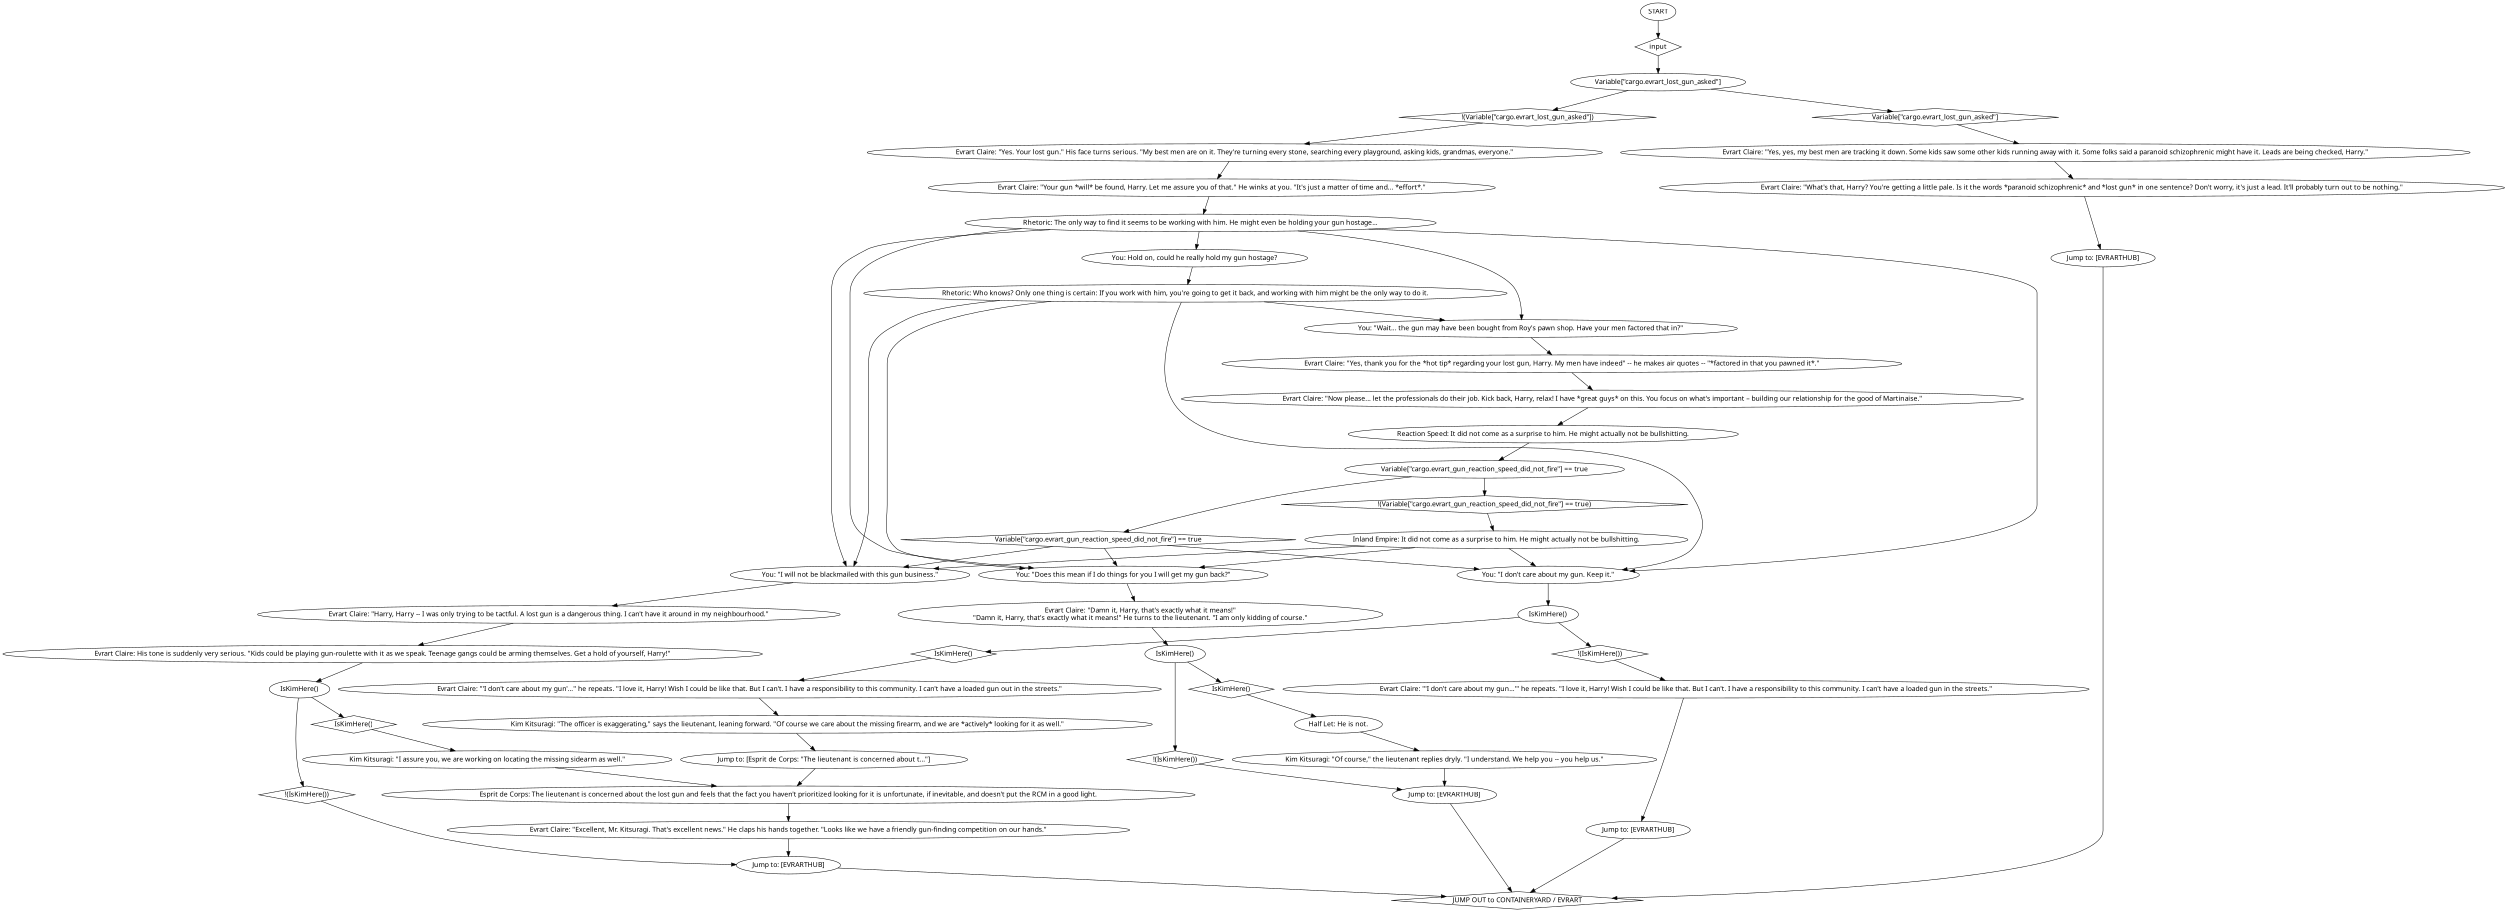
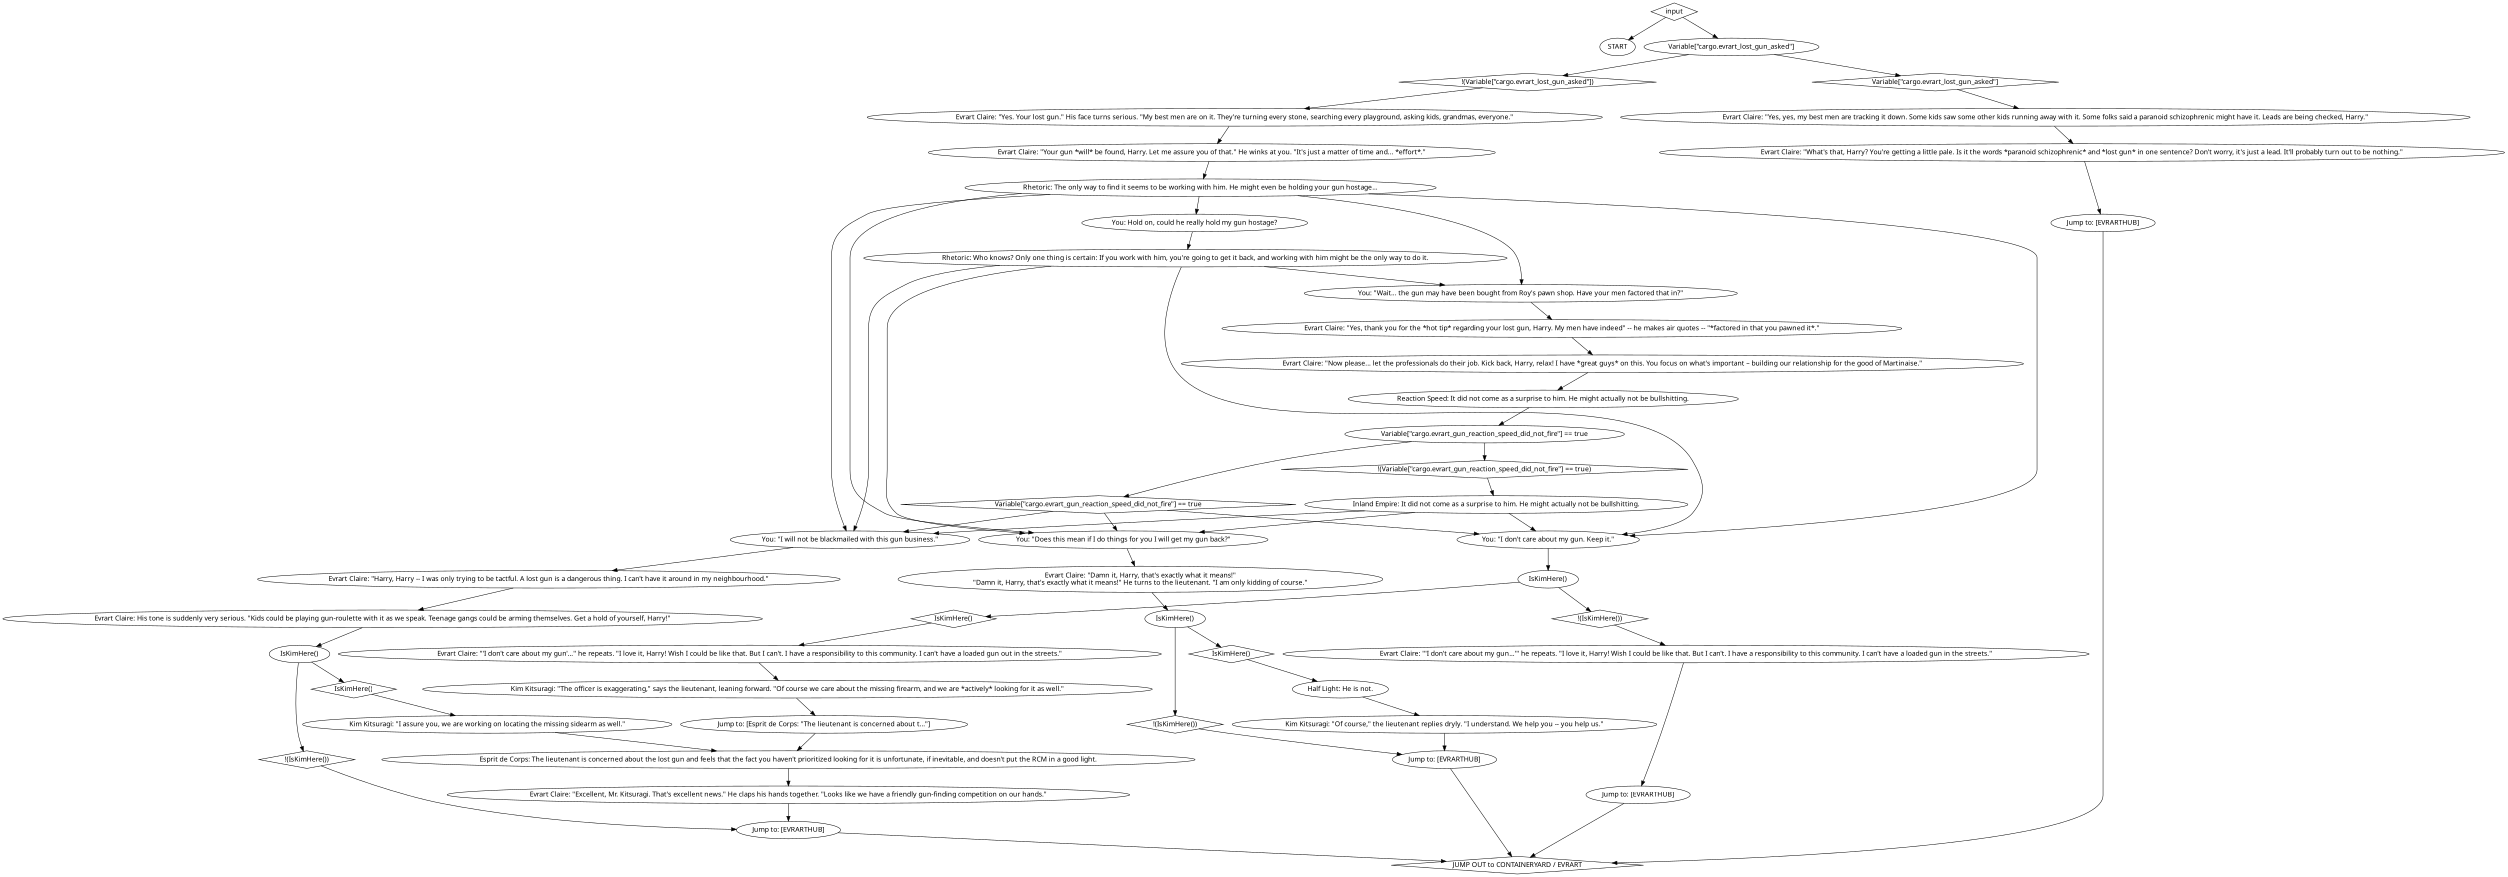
edge "START" -> "input": reversed
node "Half Let: He is not.": label "Half Let: He is not." -> "Half Light: He is not."
